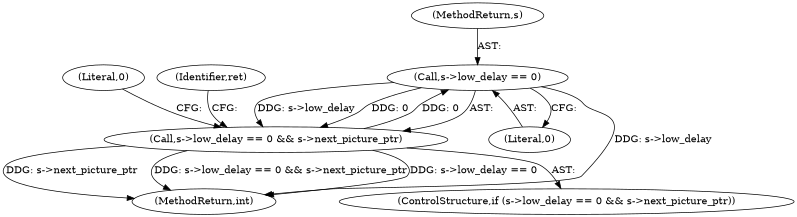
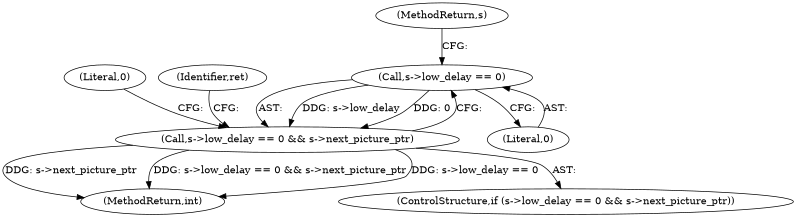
edge "(MethodReturn,s)" -> "(Call,s->low_delay == 0)": label "AST: " -> "CFG: "
edge "(Call,s->low_delay == 0 && s->next_picture_ptr)" -> "(Call,s->low_delay == 0)": label "DDG: 0" -> "CFG: "
edge "(Call,s->low_delay == 0)" -> "(MethodReturn,int)": removed, label "DDG: s->low_delay"
